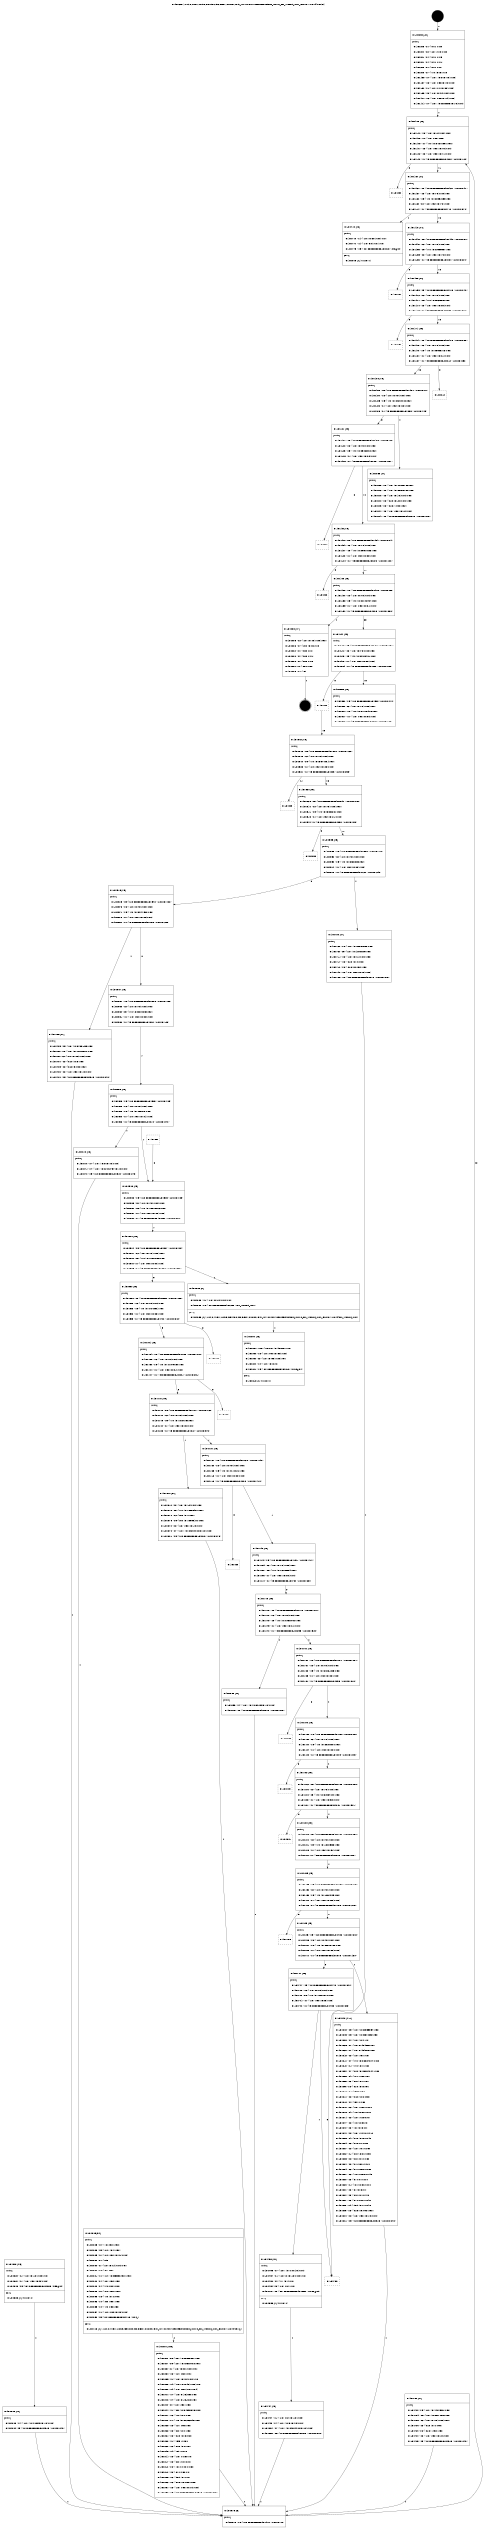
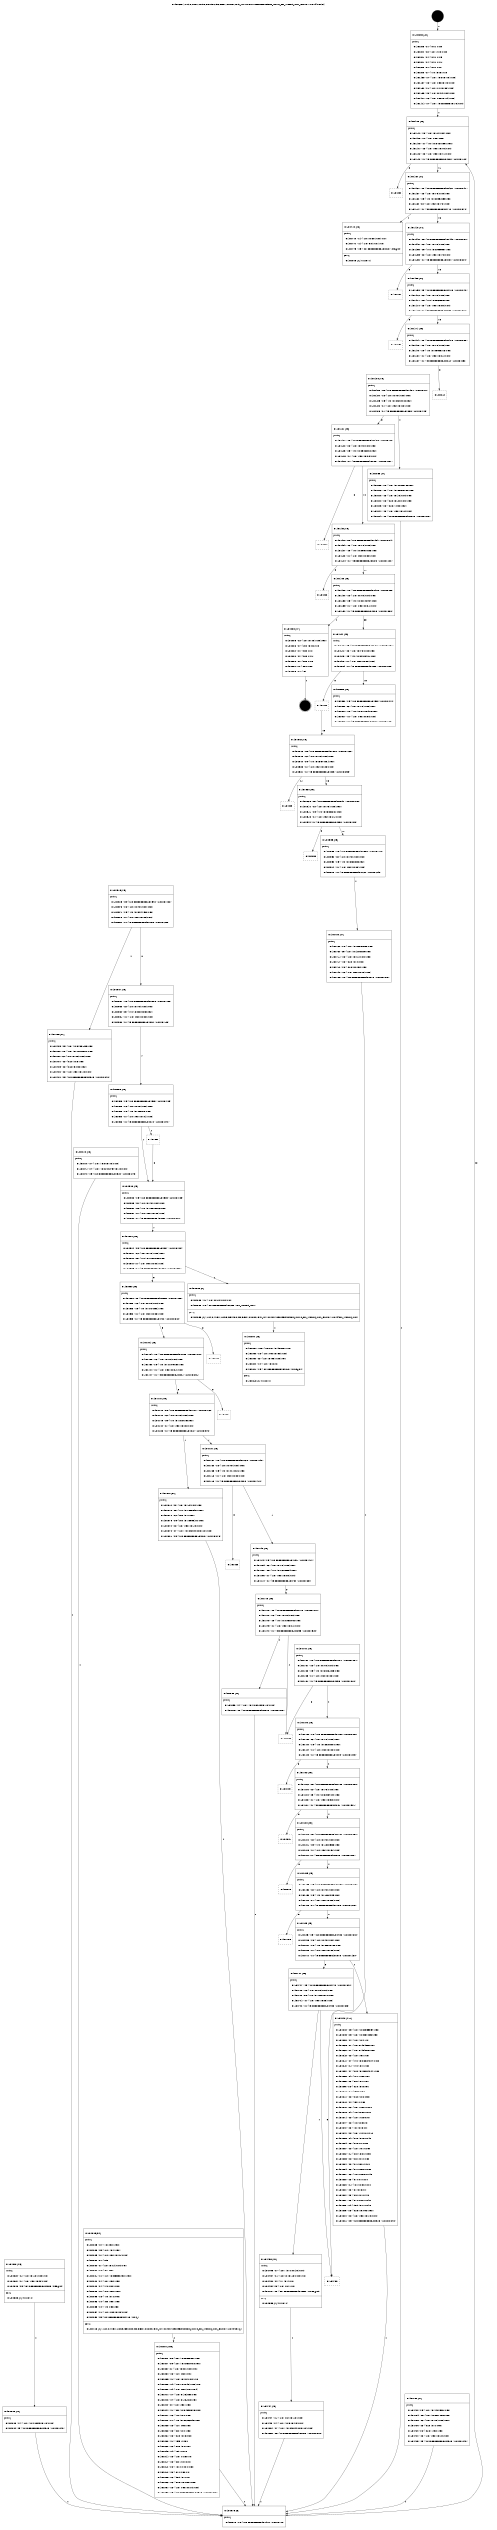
edge "0x401474 [25]" -> "0x40148d [25]": removed, label "13"
edge "0x401555 [25]" -> "0x40156e [25]": removed, label "9"
edge "0x4015a0 [25]" -> "0x401d6d [19]": now "0x4015a0 [25]" -> "0x401e0c"
edge "0x40180e [27]" -> "0x401e60 [5]": added, label "2"
edge "0x401668 [25]" -> "0x401681 [25]": now "0x401668 [25]" -> "0x401d50"
node "0x401e18": added
